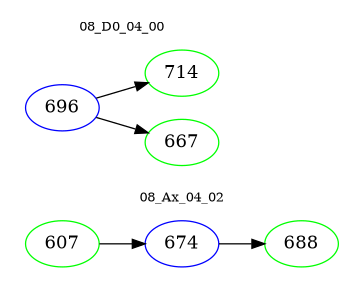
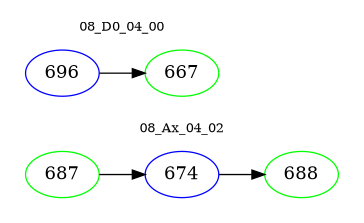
node "714": removed
node "607": label "607" -> "687"
